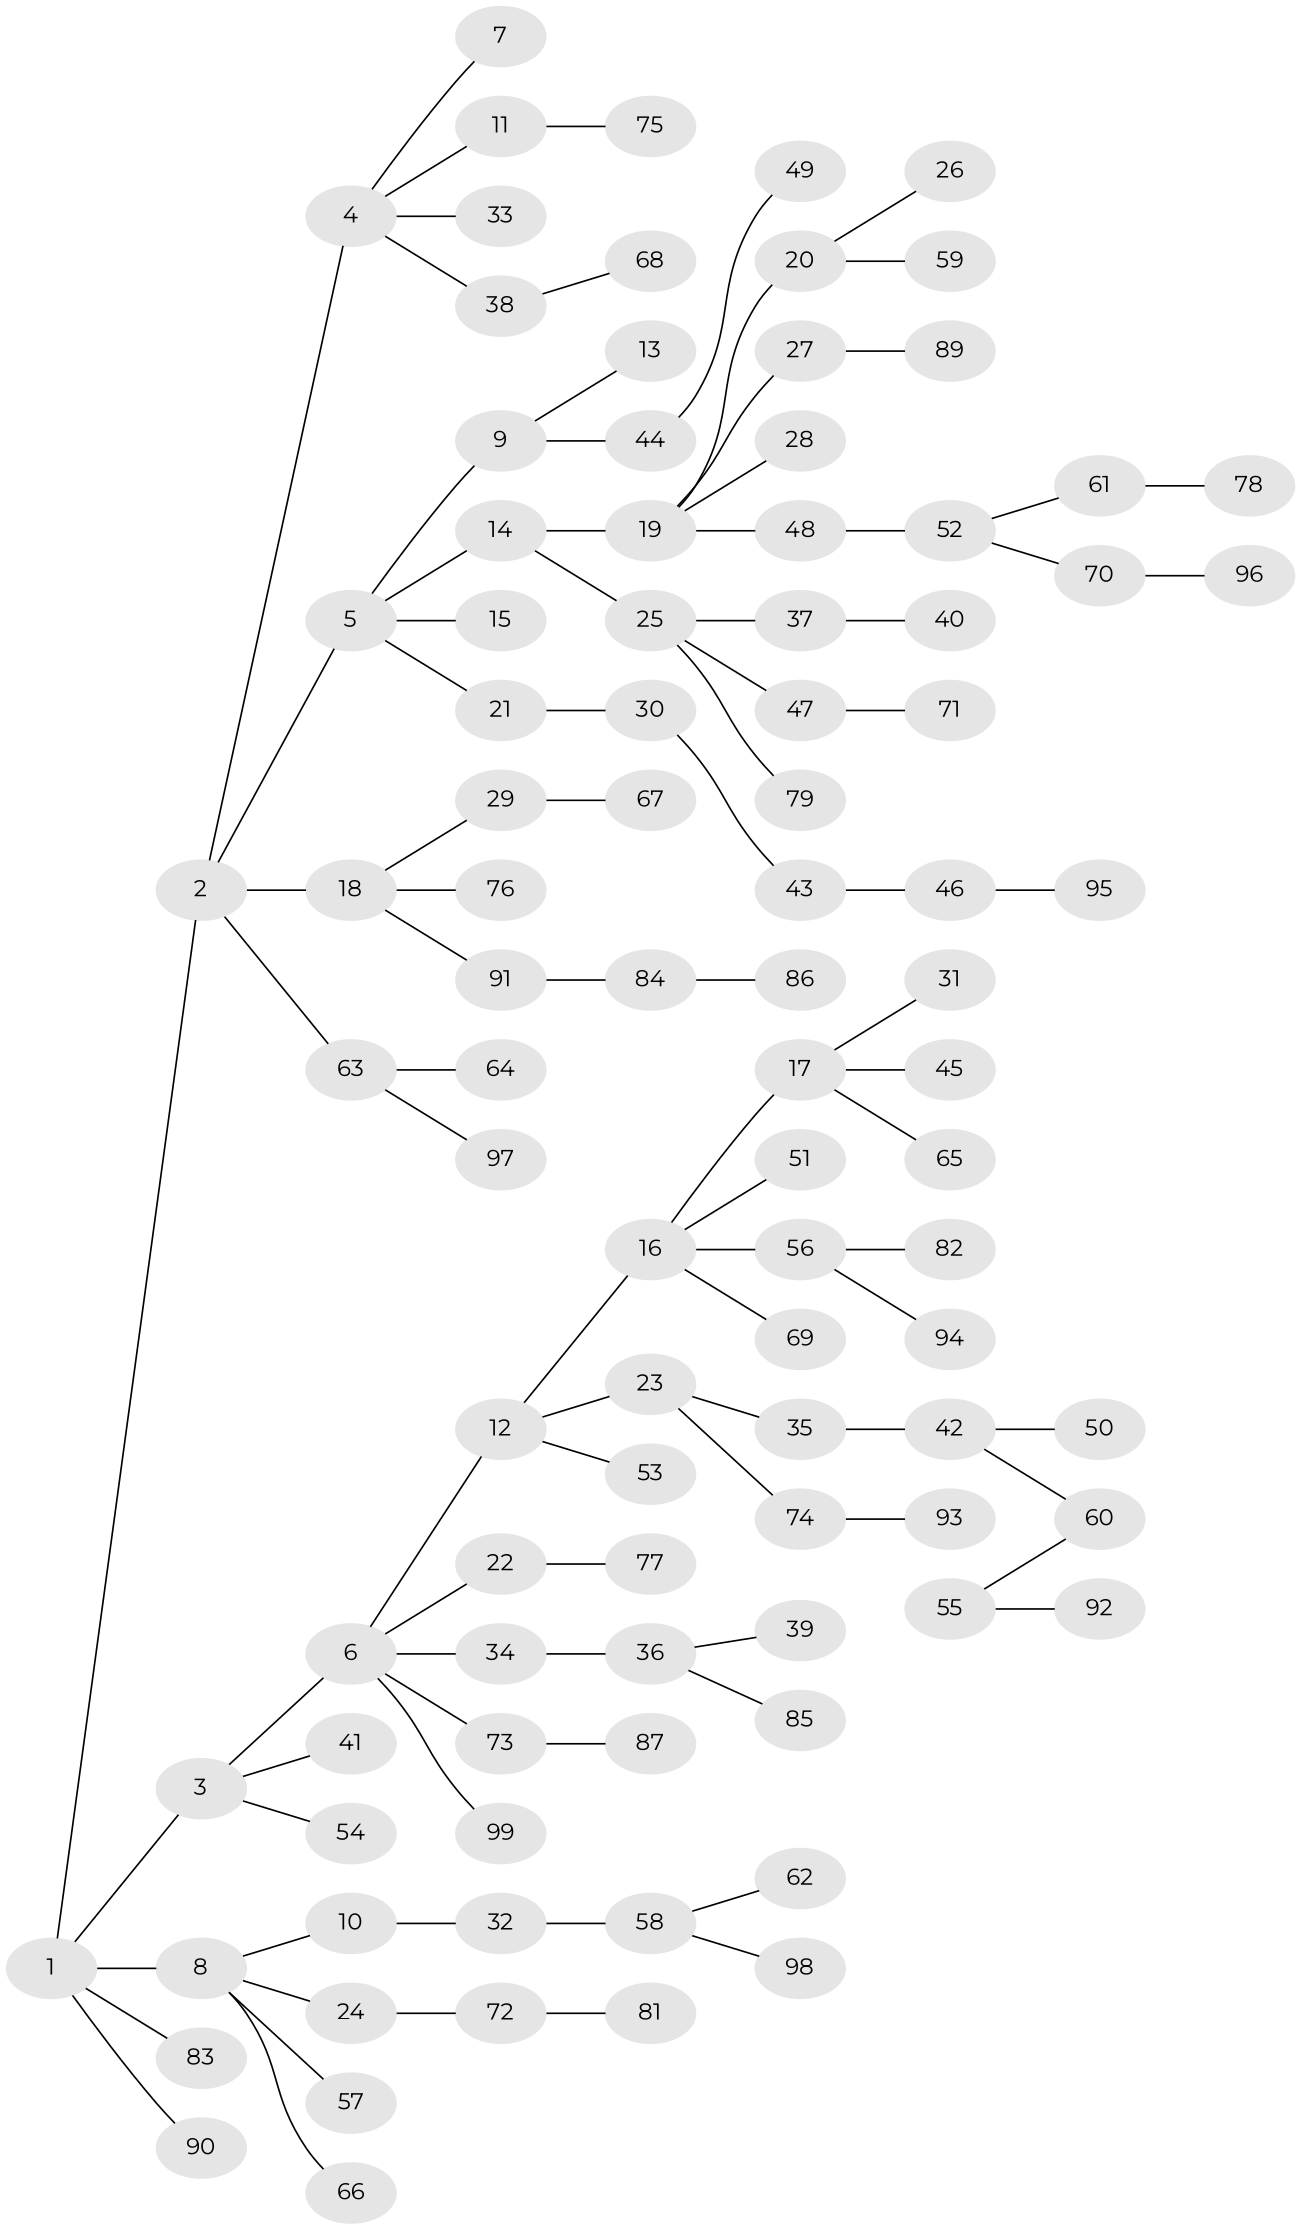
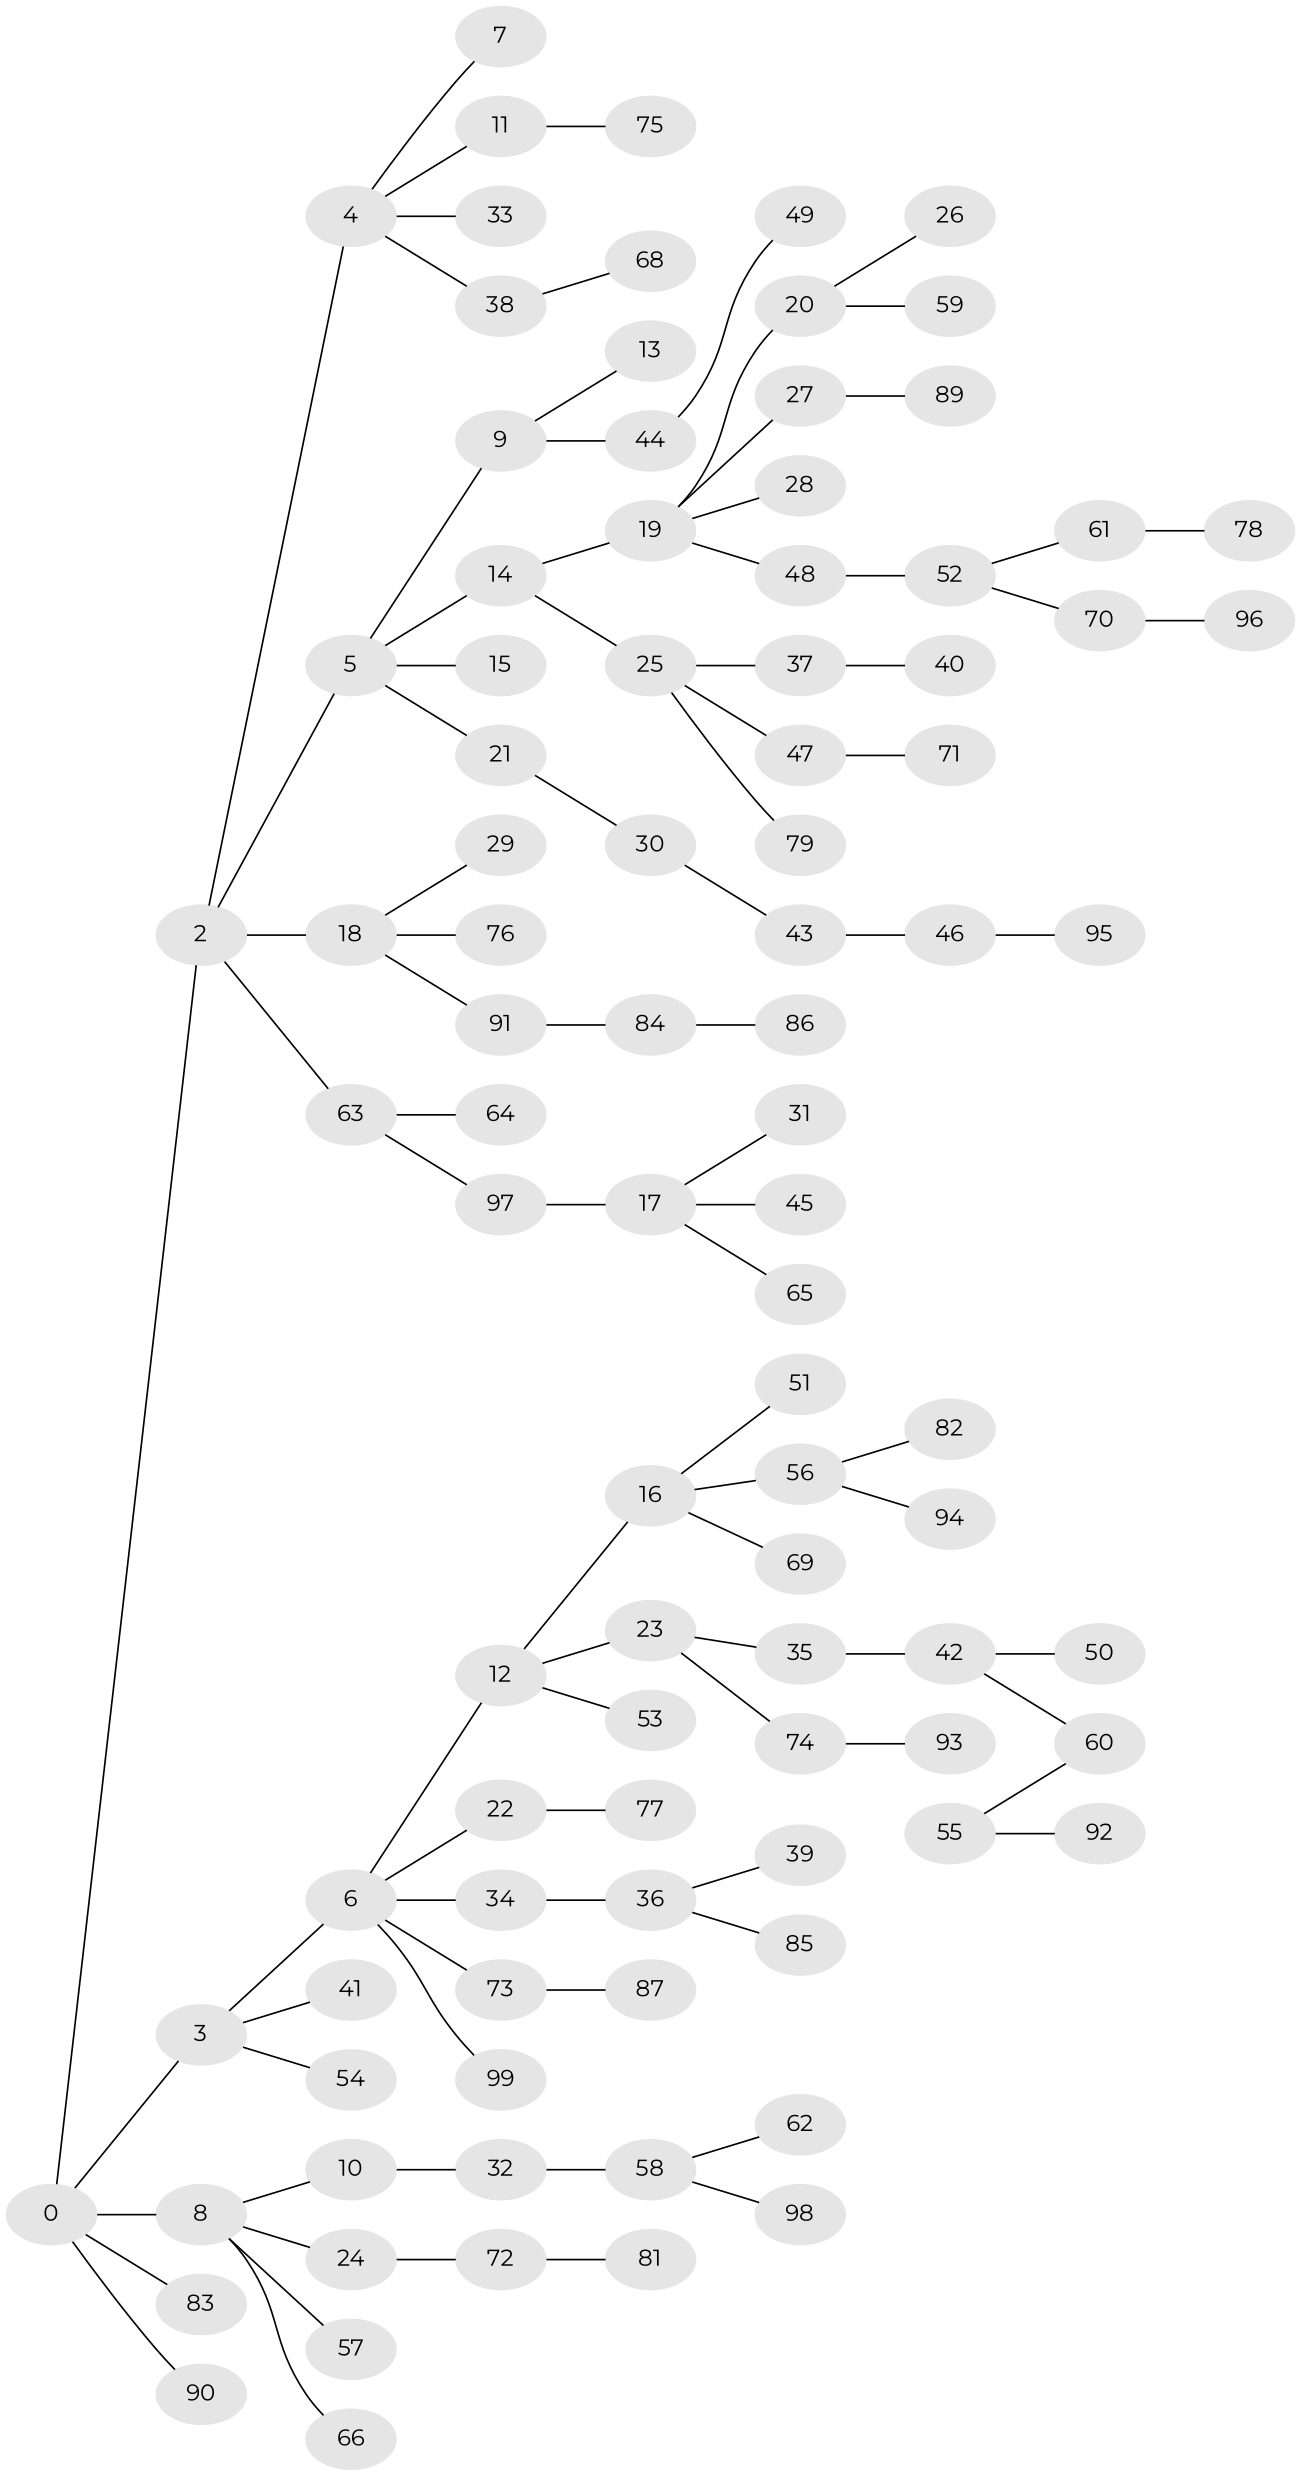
node "67": removed
edge "17" -- "16": now "17" -- "97"
node "1": label "1" -> "0"
